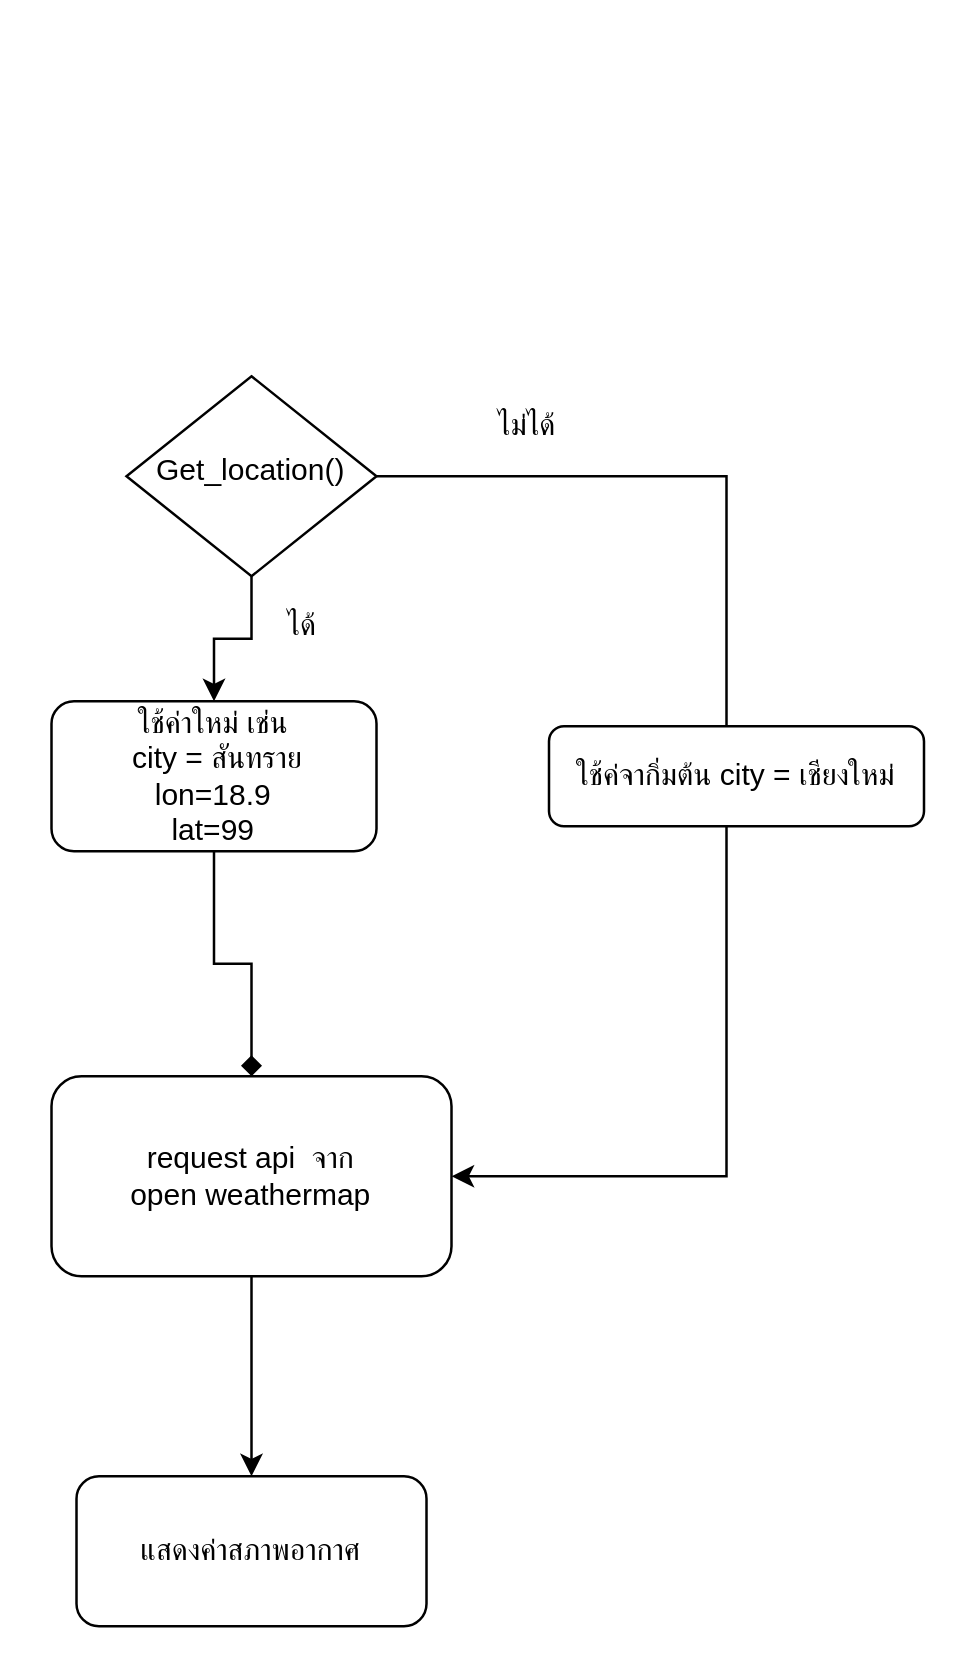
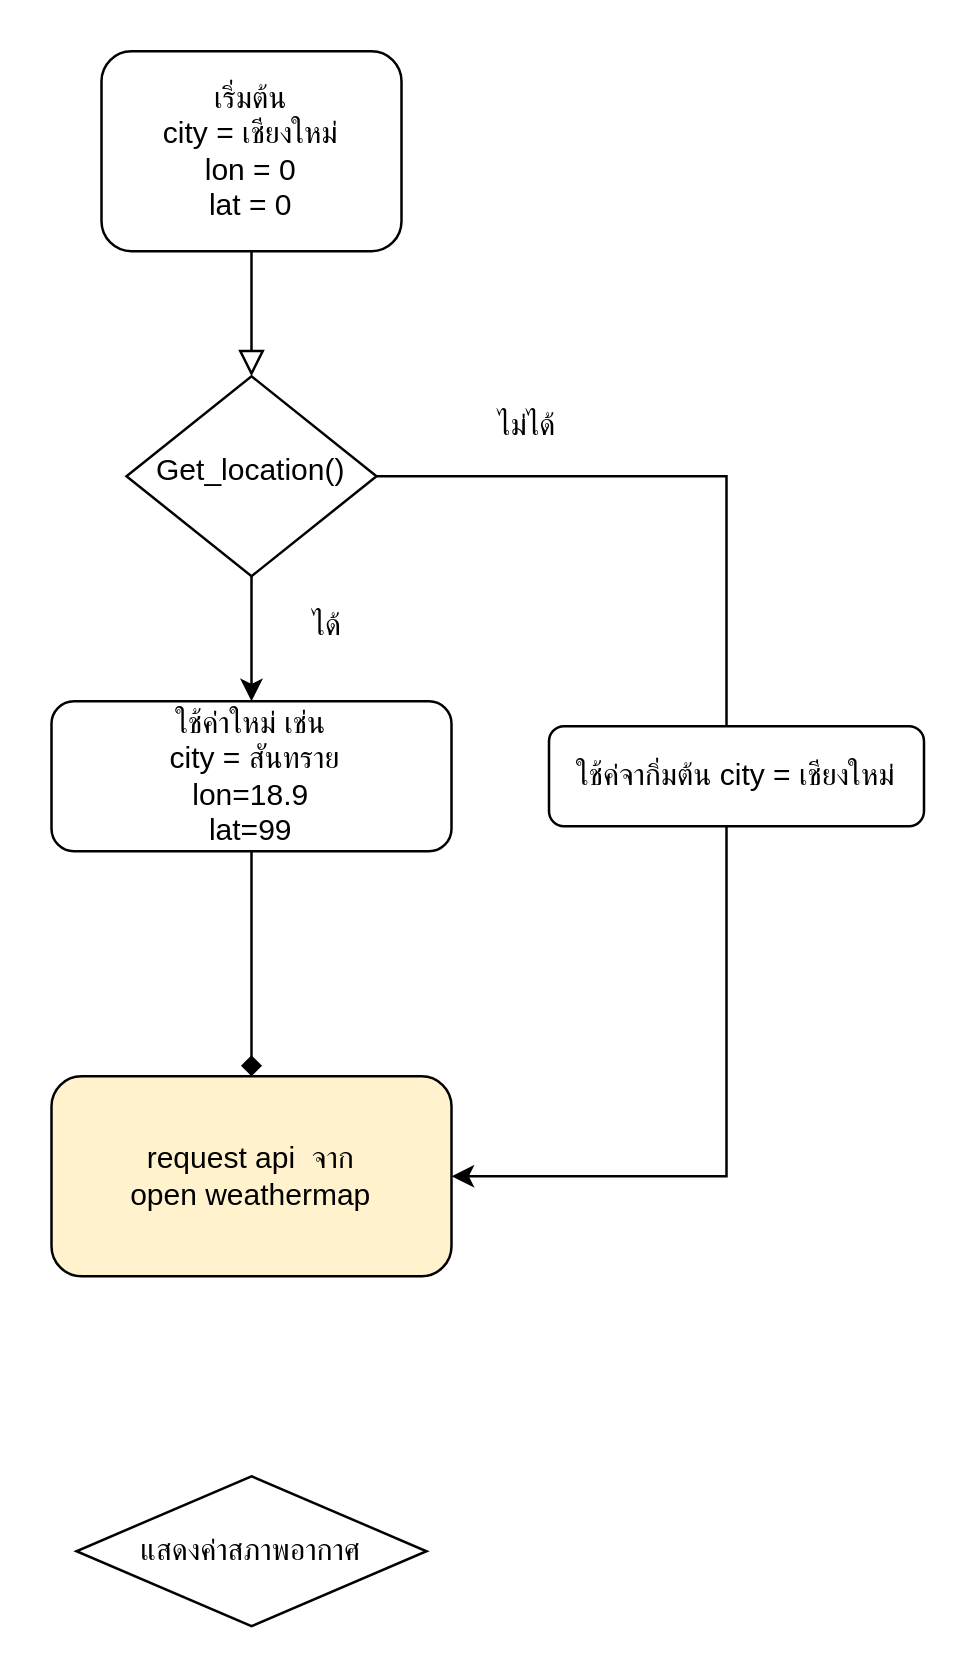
node "เริ่มต้น city = เชียงใหม่ lon = 0 lat = 0": added
edge "เริ่มต้น city = เชียงใหม่ lon = 0 lat = 0" -> "Get_location()": added
node "ได้": moved (301, 626) -> (326, 626)
node "ใช้ค่าใหม่ เช่น city = สันทราย lon=18.9 lat=99": size 325x150 -> 400x150
node "request api จาก open weathermap": fillcolor #ffffff -> #fff2cc
edge "request api จาก open weathermap" -> "แสดงค่าสภาพอากาศ": removed
node "แสดงค่าสภาพอากาศ": shape rounded rectangle -> diamond
